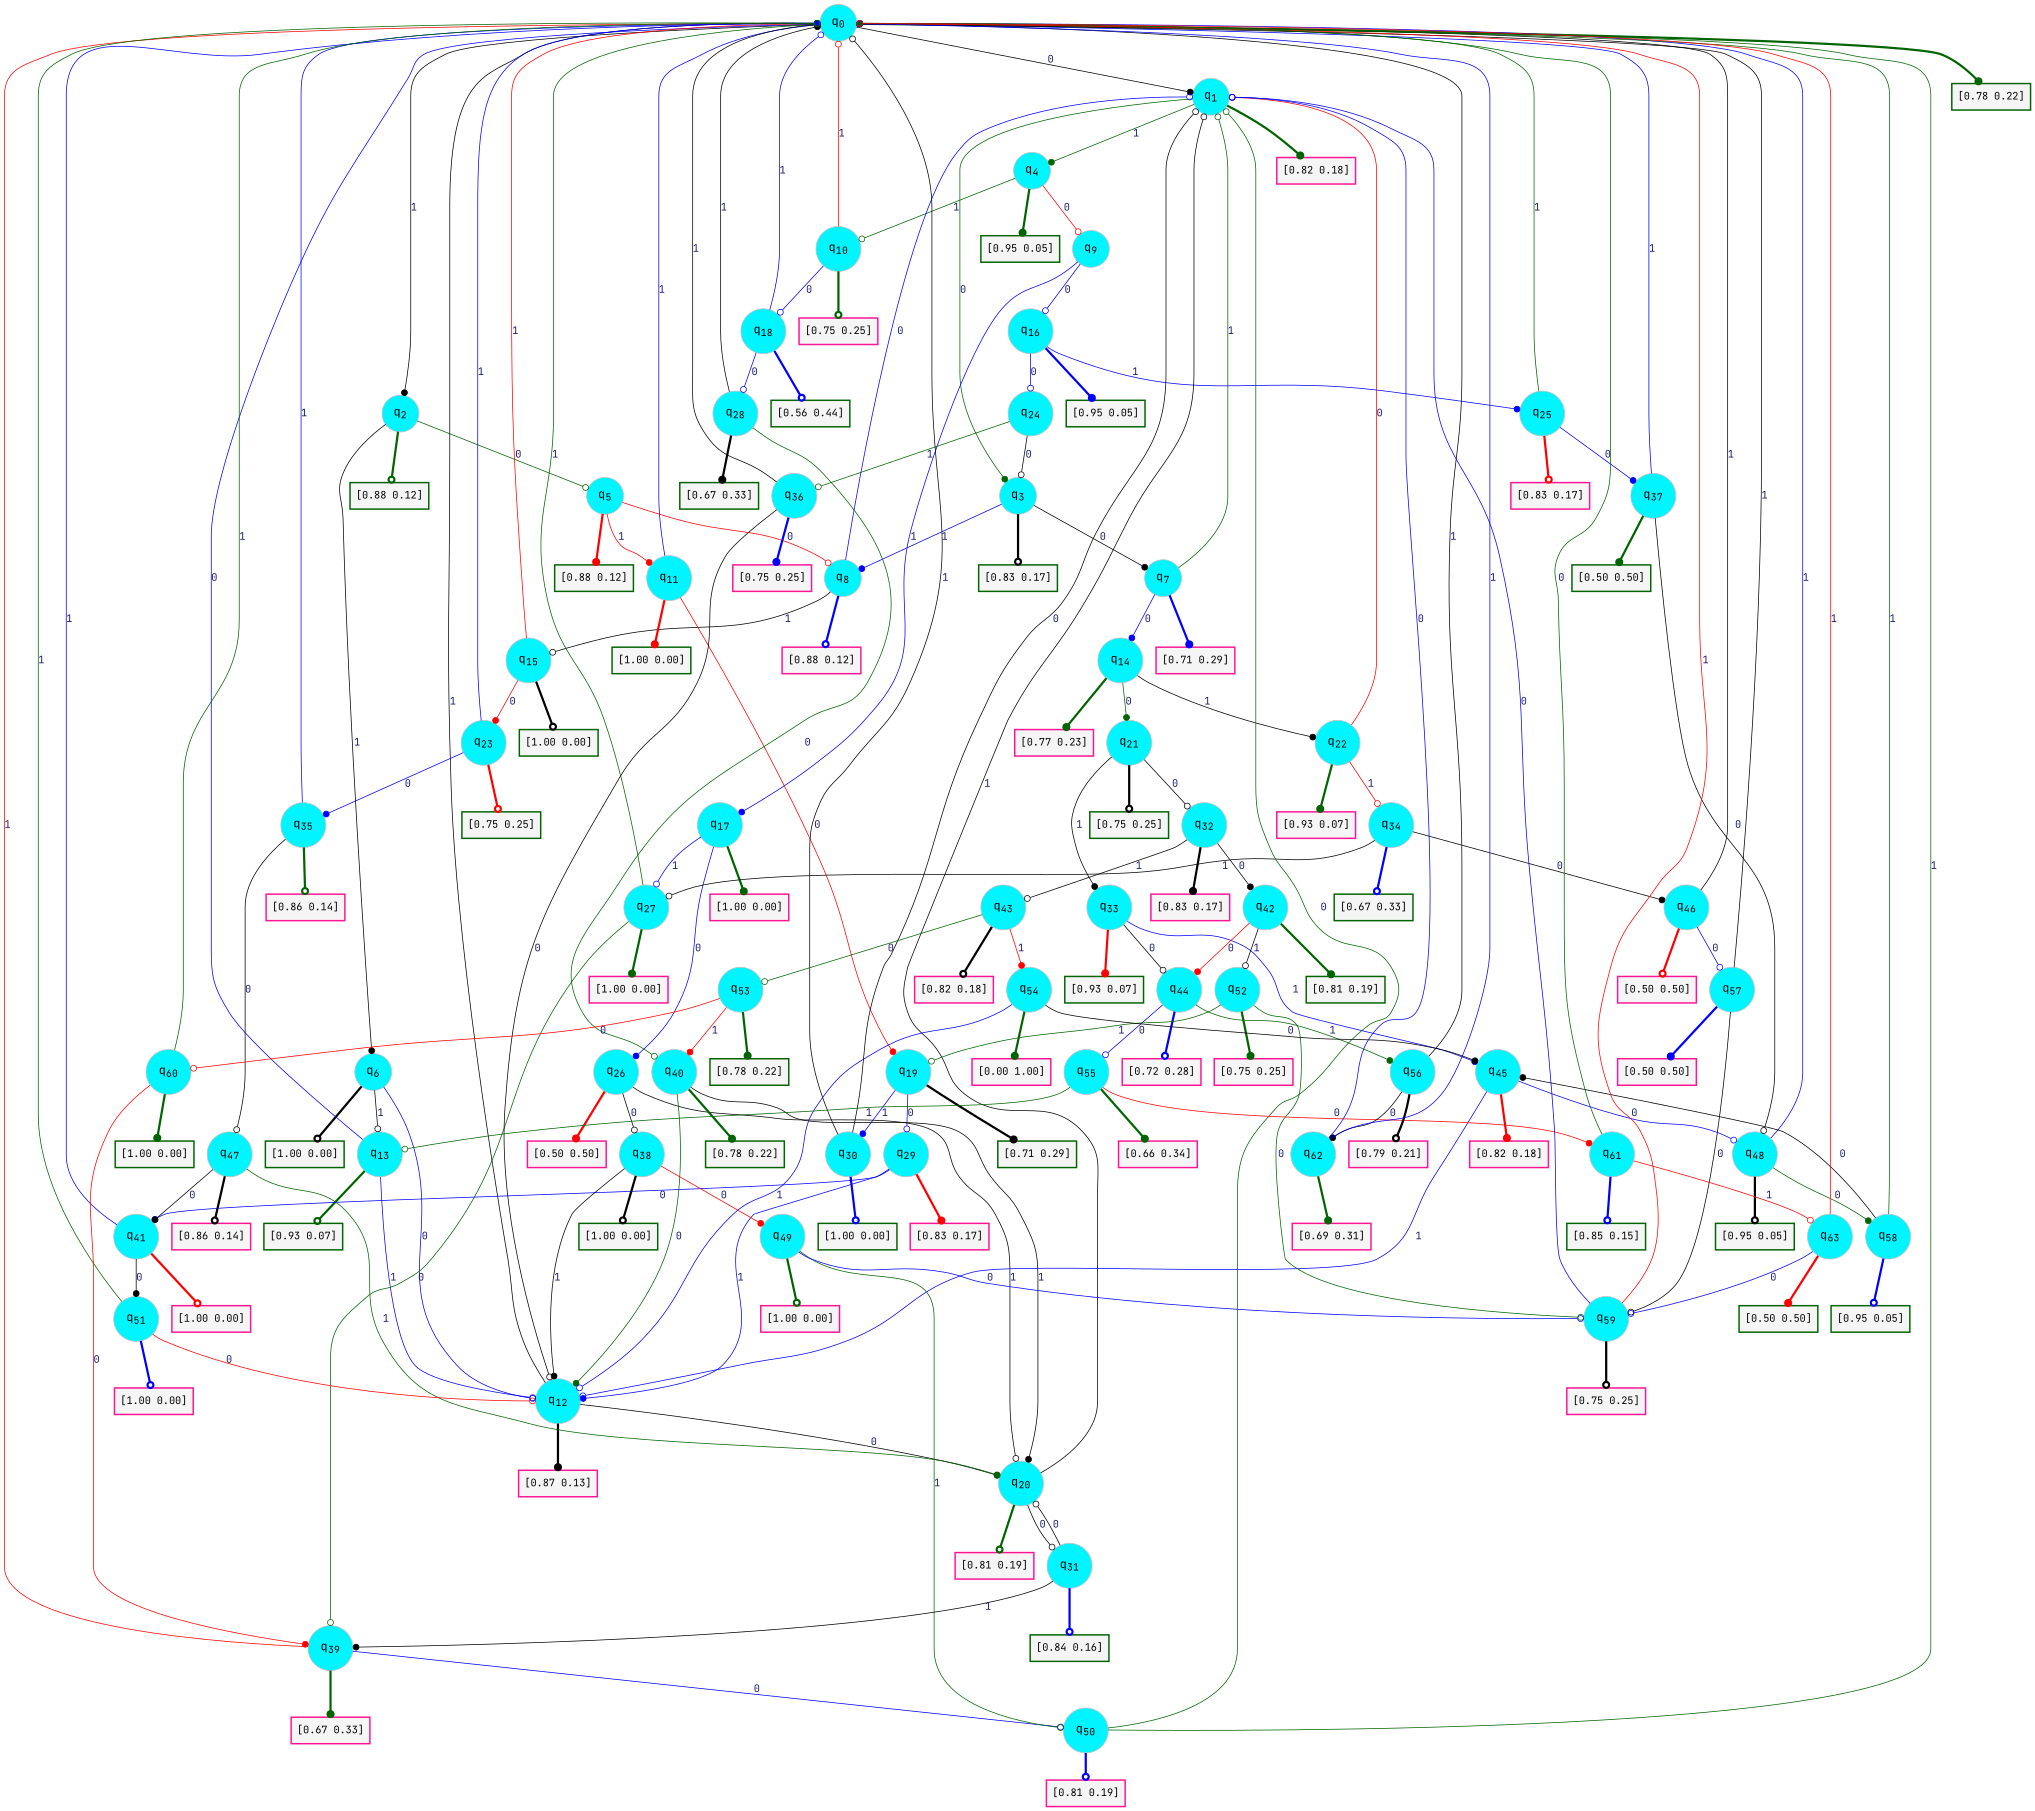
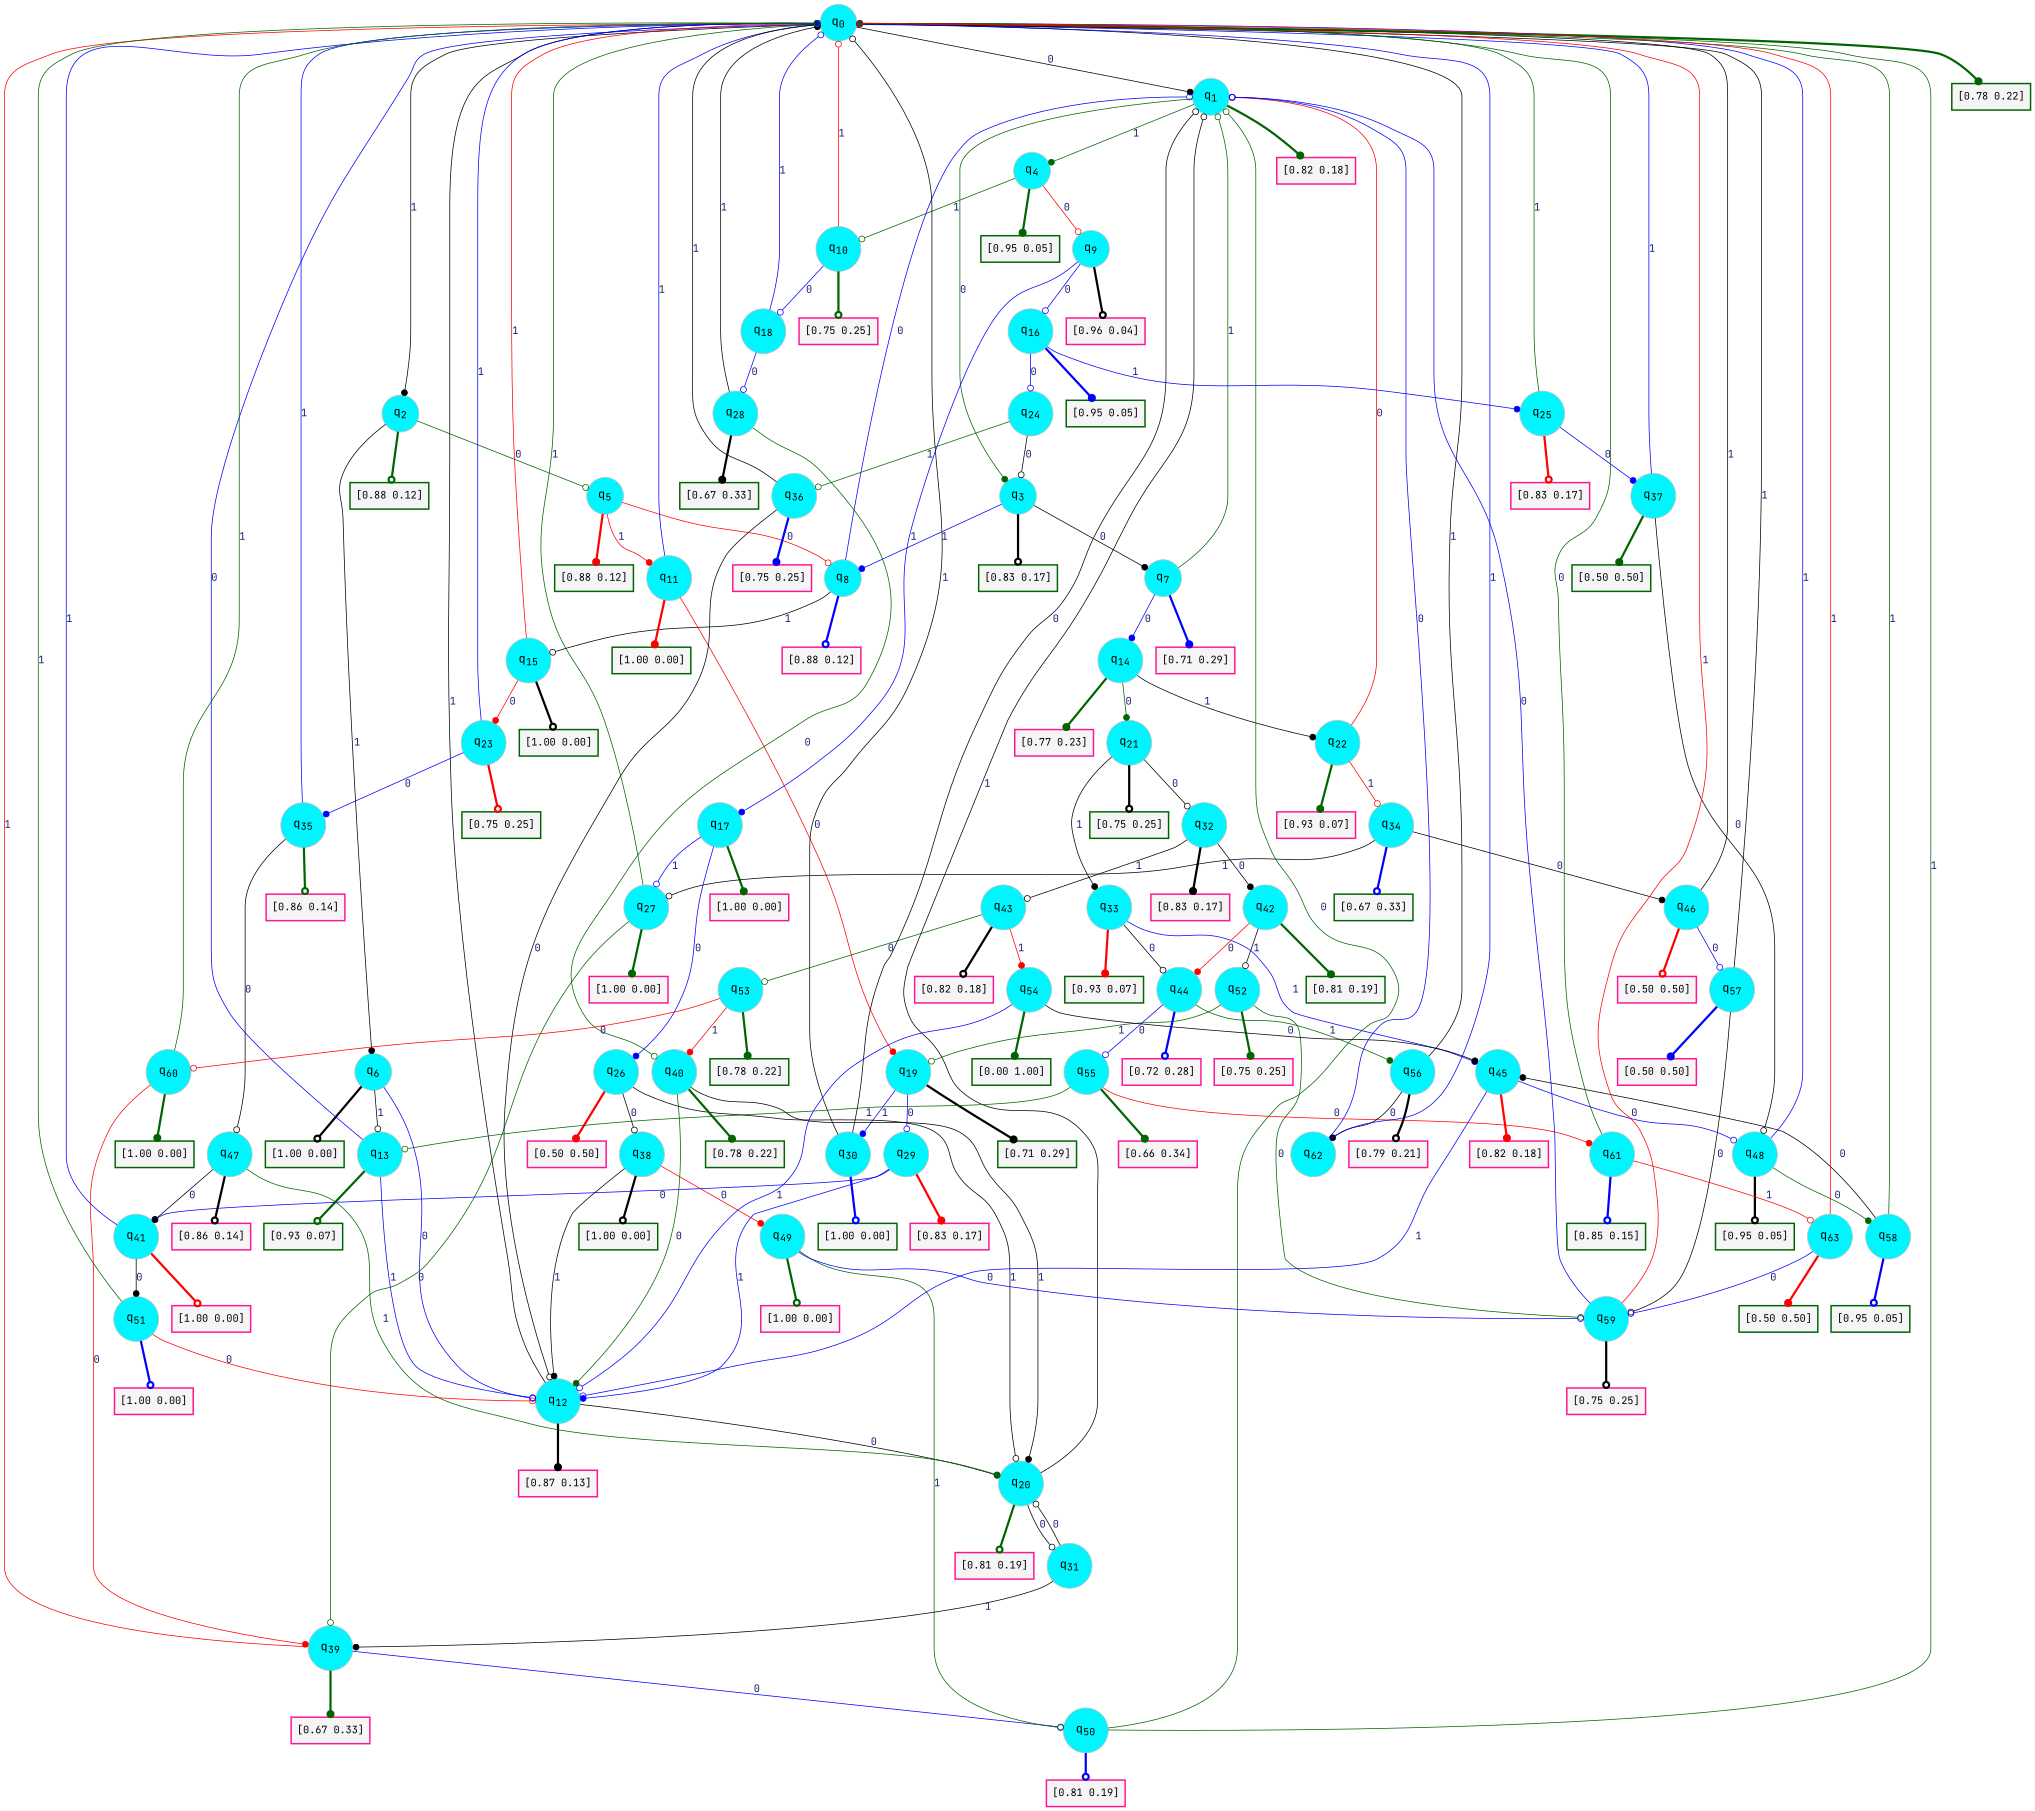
node "[0.96 0.04]": added
node "[0.56 0.44]": removed
node "[0.00 1.00]": color deeppink -> darkgreen
node "[0.69 0.31]": removed
node "[0.84 0.16]": removed
